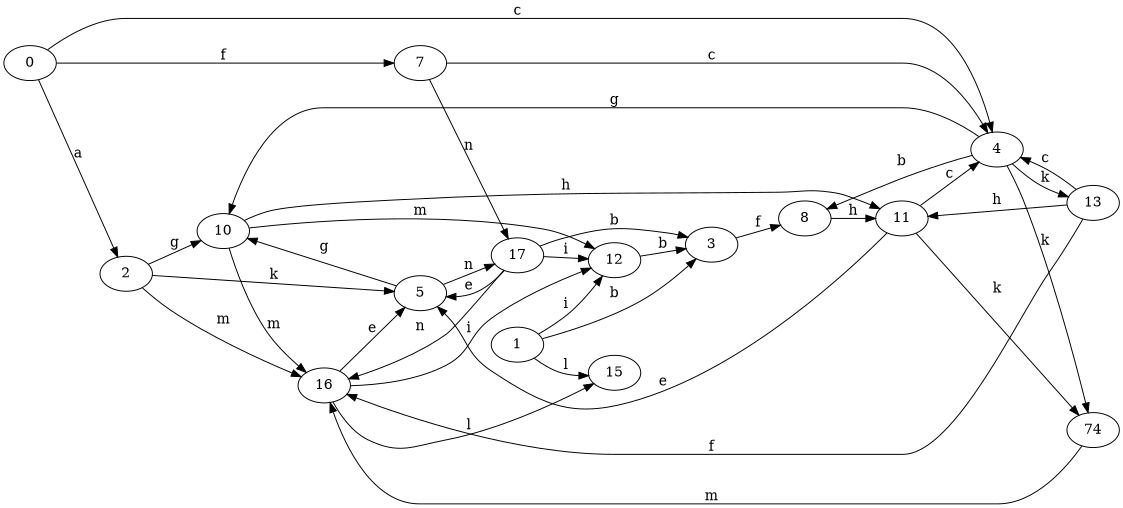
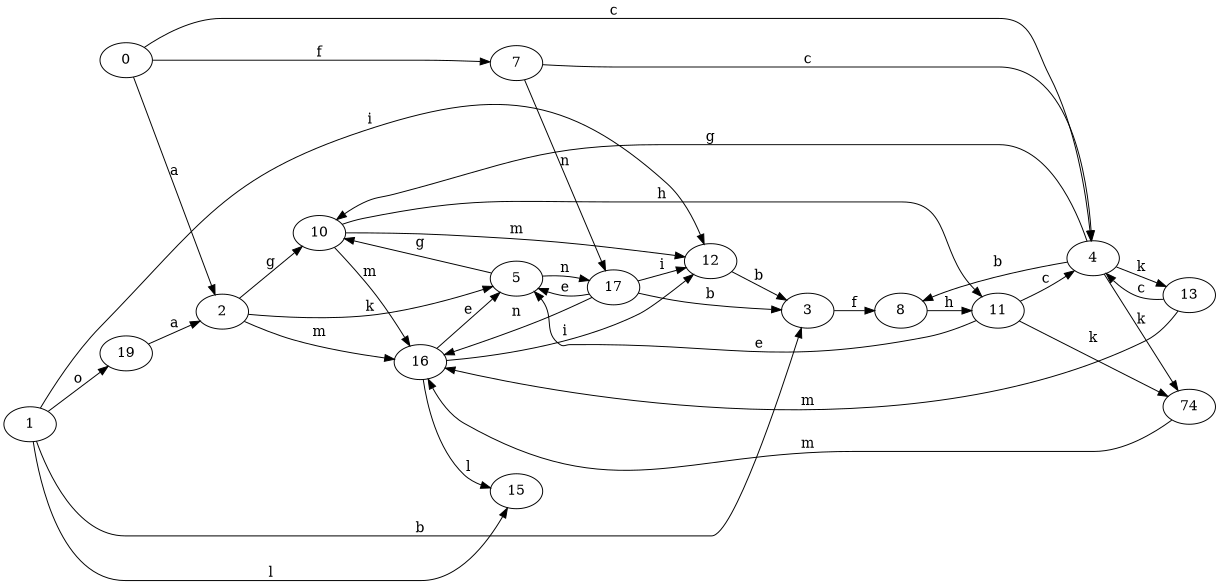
edge "13" -> "11": removed, label "h"
node "19": added
edge "13" -> "16": label "f" -> "m"
